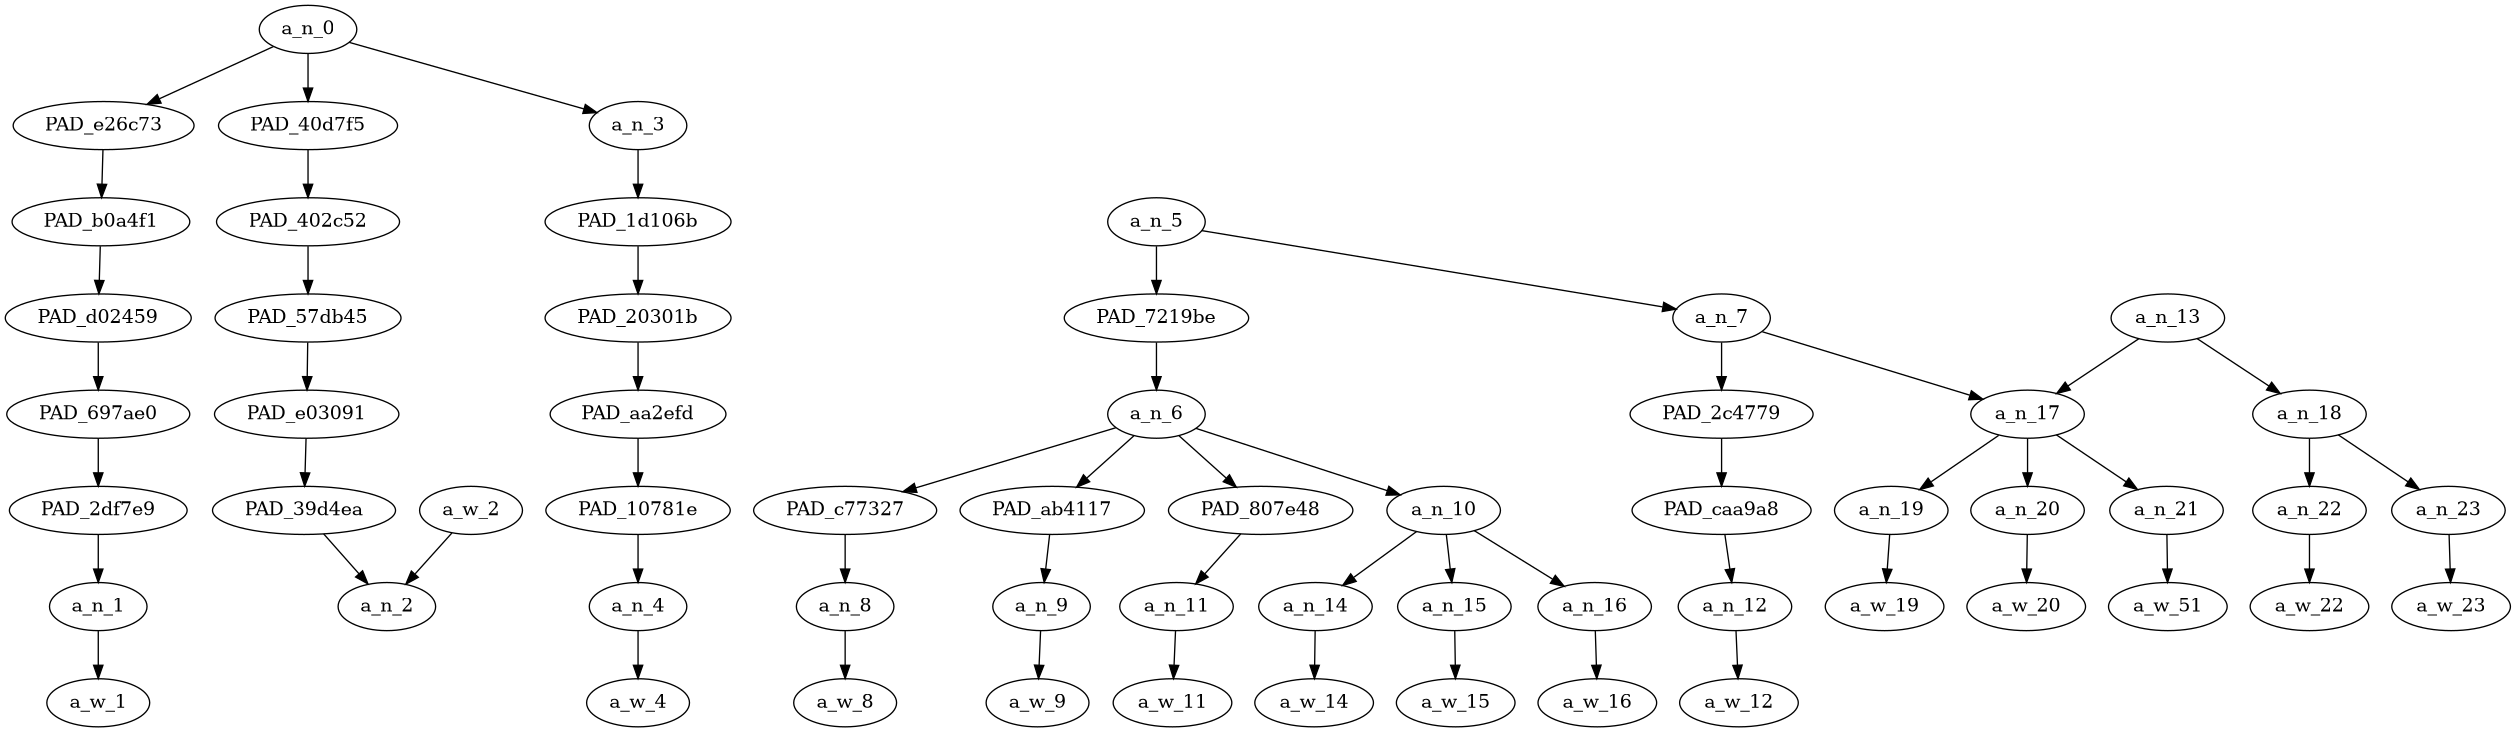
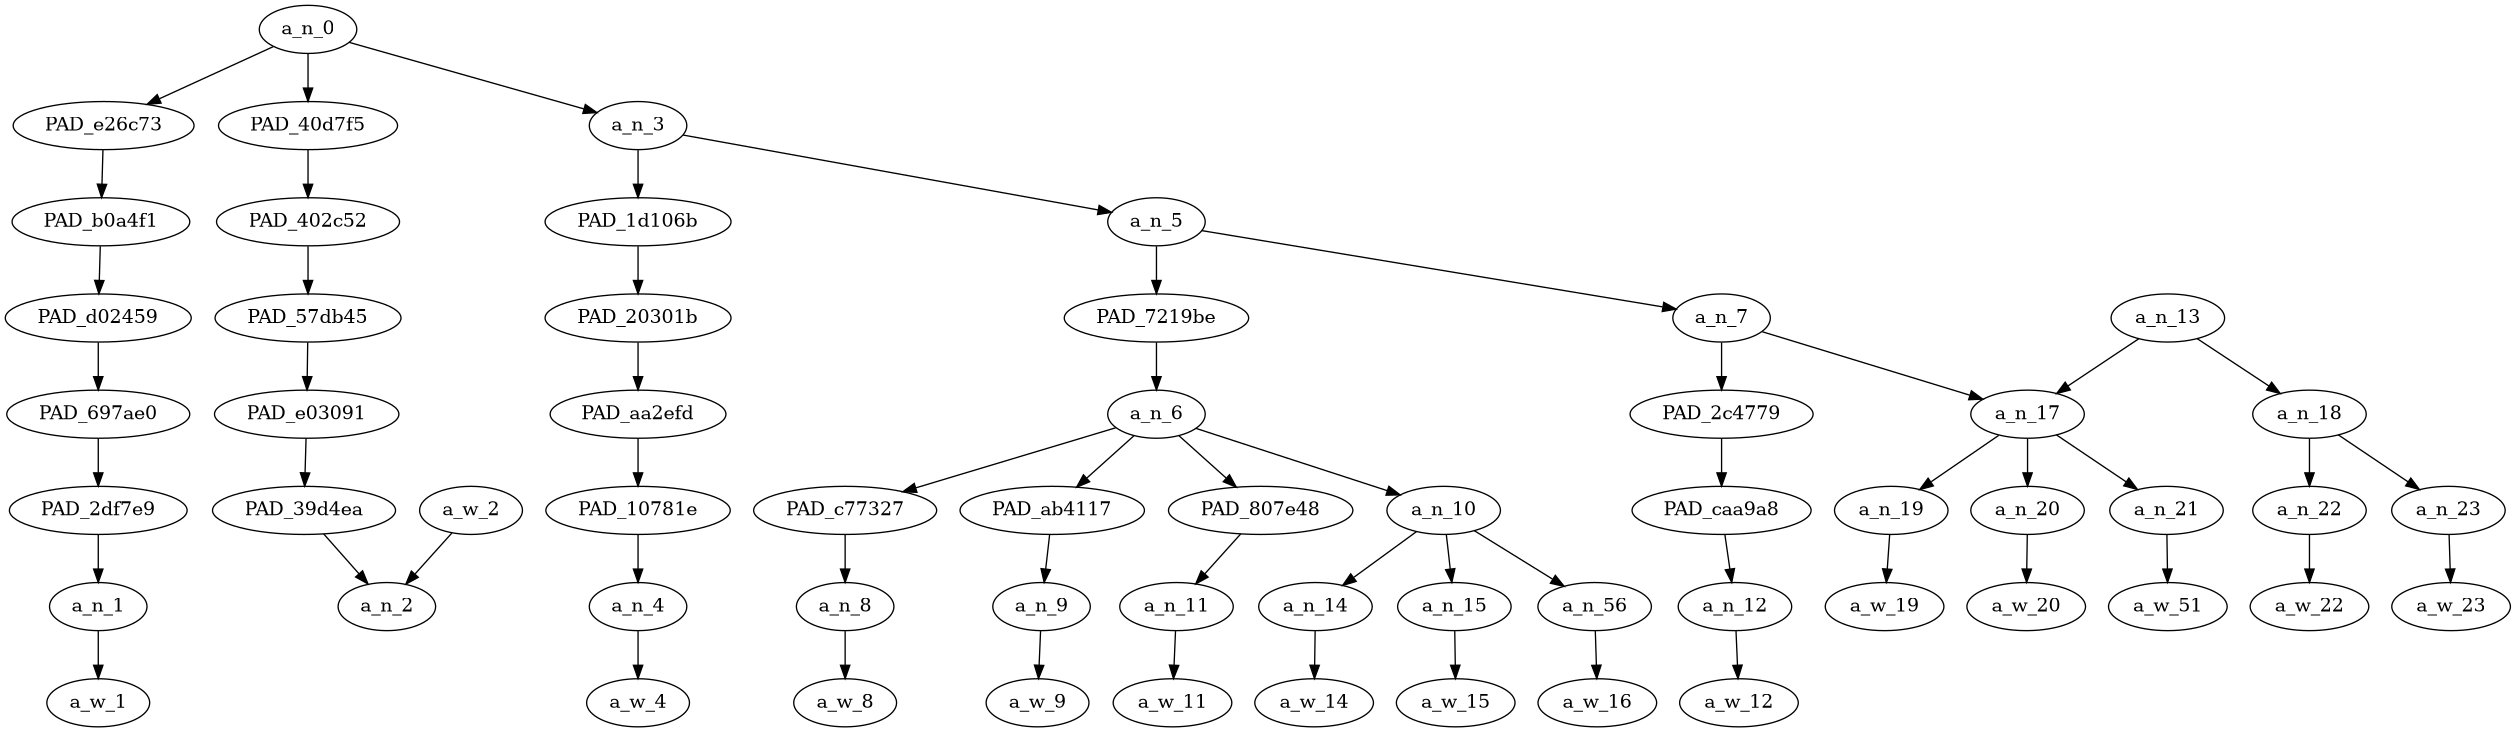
edge "a_n_3" -> "a_n_5": added
node "a_n_16": label "a_n_16" -> "a_n_56"
